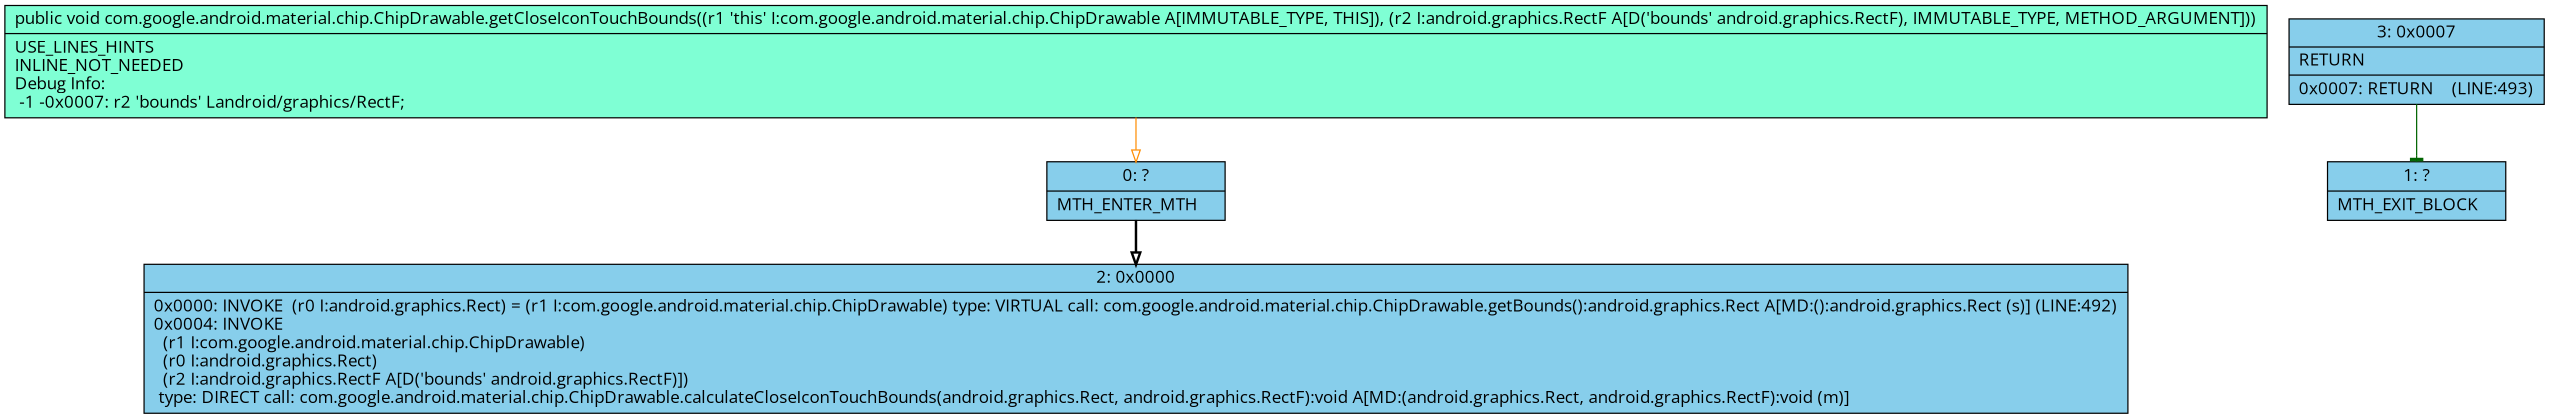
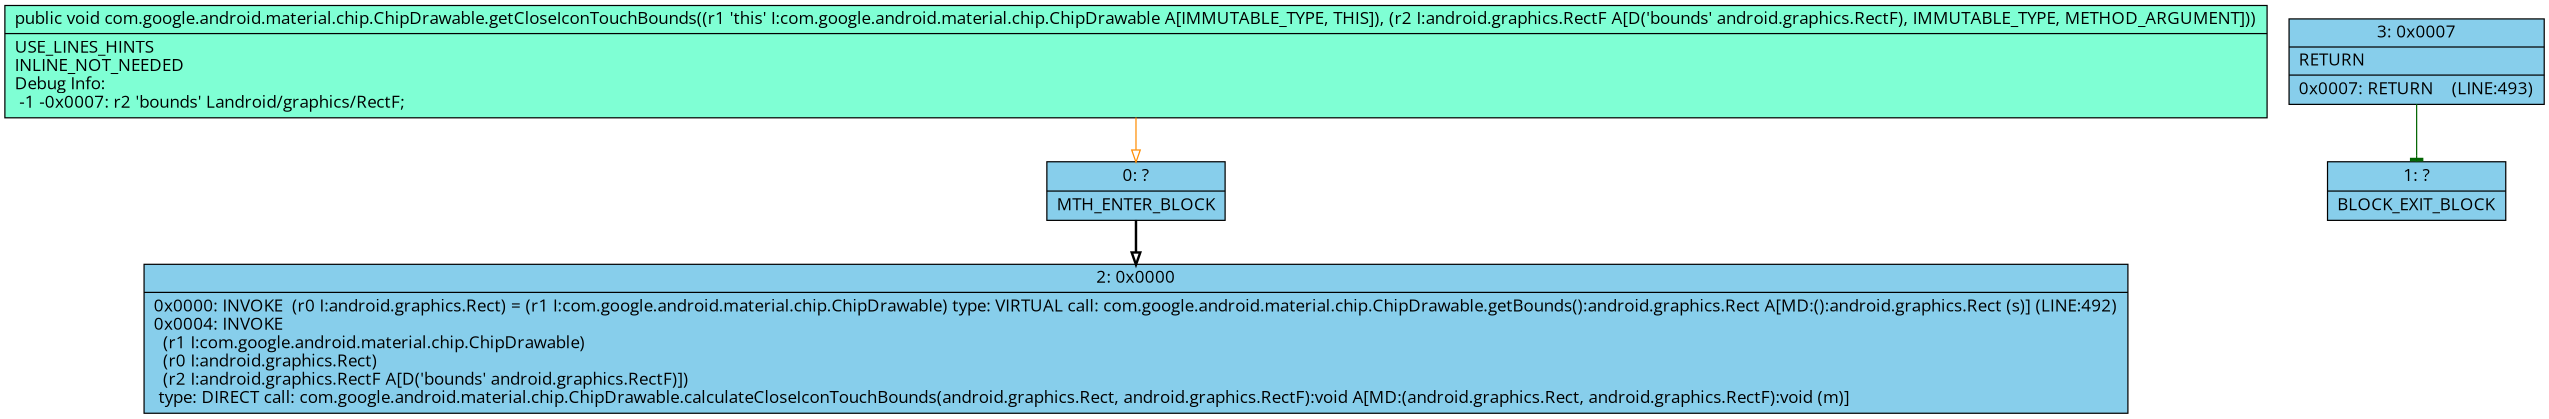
node "0: ?": text "MTH_ENTER_MTH" -> "MTH_ENTER_BLOCK"
node "1: ?": text "MTH_EXIT_BLOCK" -> "BLOCK_EXIT_BLOCK"
